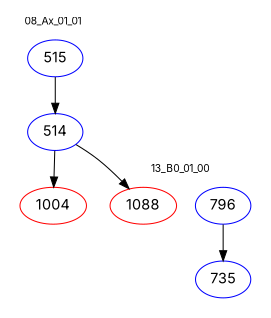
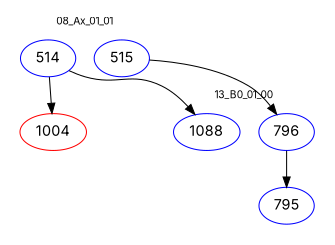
edge "515" -> "514": now "515" -> "796"
node "1088": color red -> blue
node "735": label "735" -> "795"
